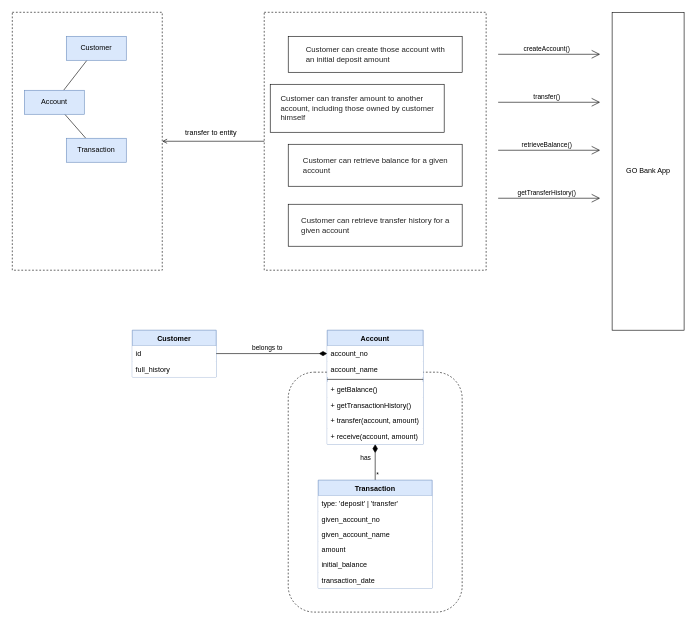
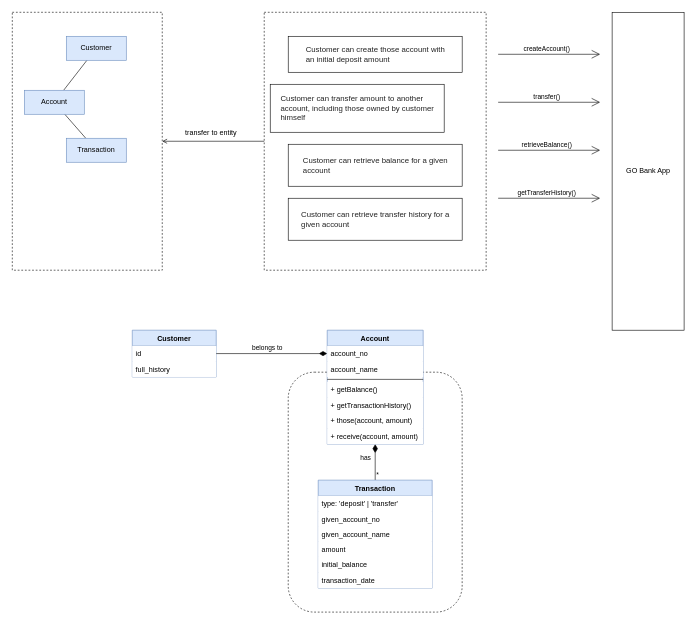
node "Customer can retrieve transfer history for a given account": moved (375, 225) -> (375, 219)
node "+ transfer(account, amount)": label "+ transfer(account, amount)" -> "+ those(account, amount)"
